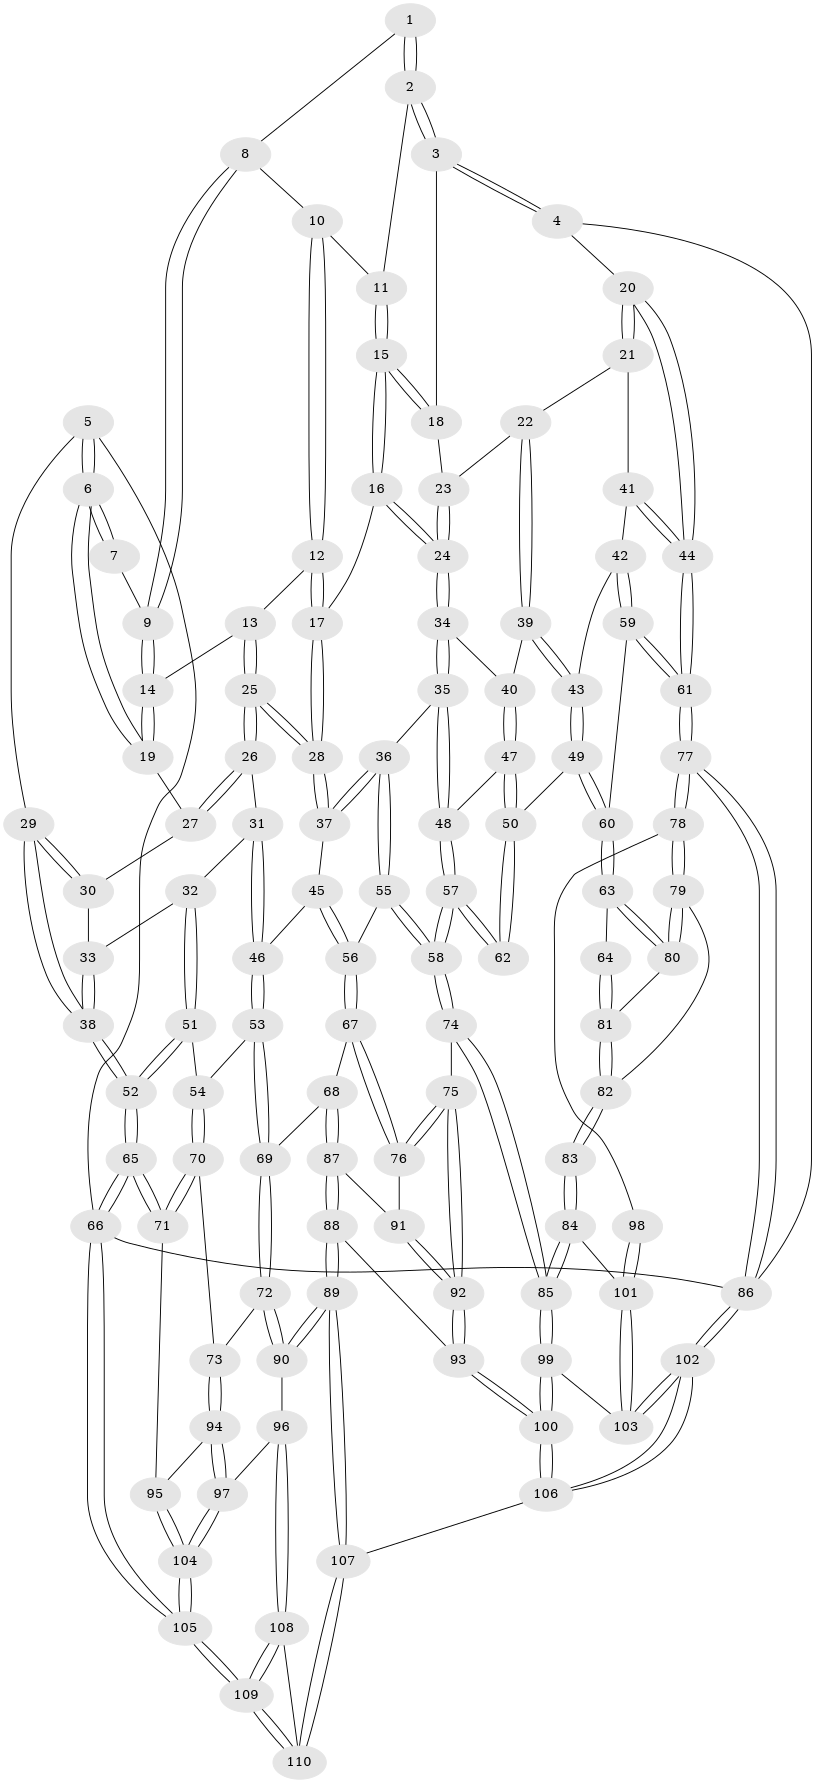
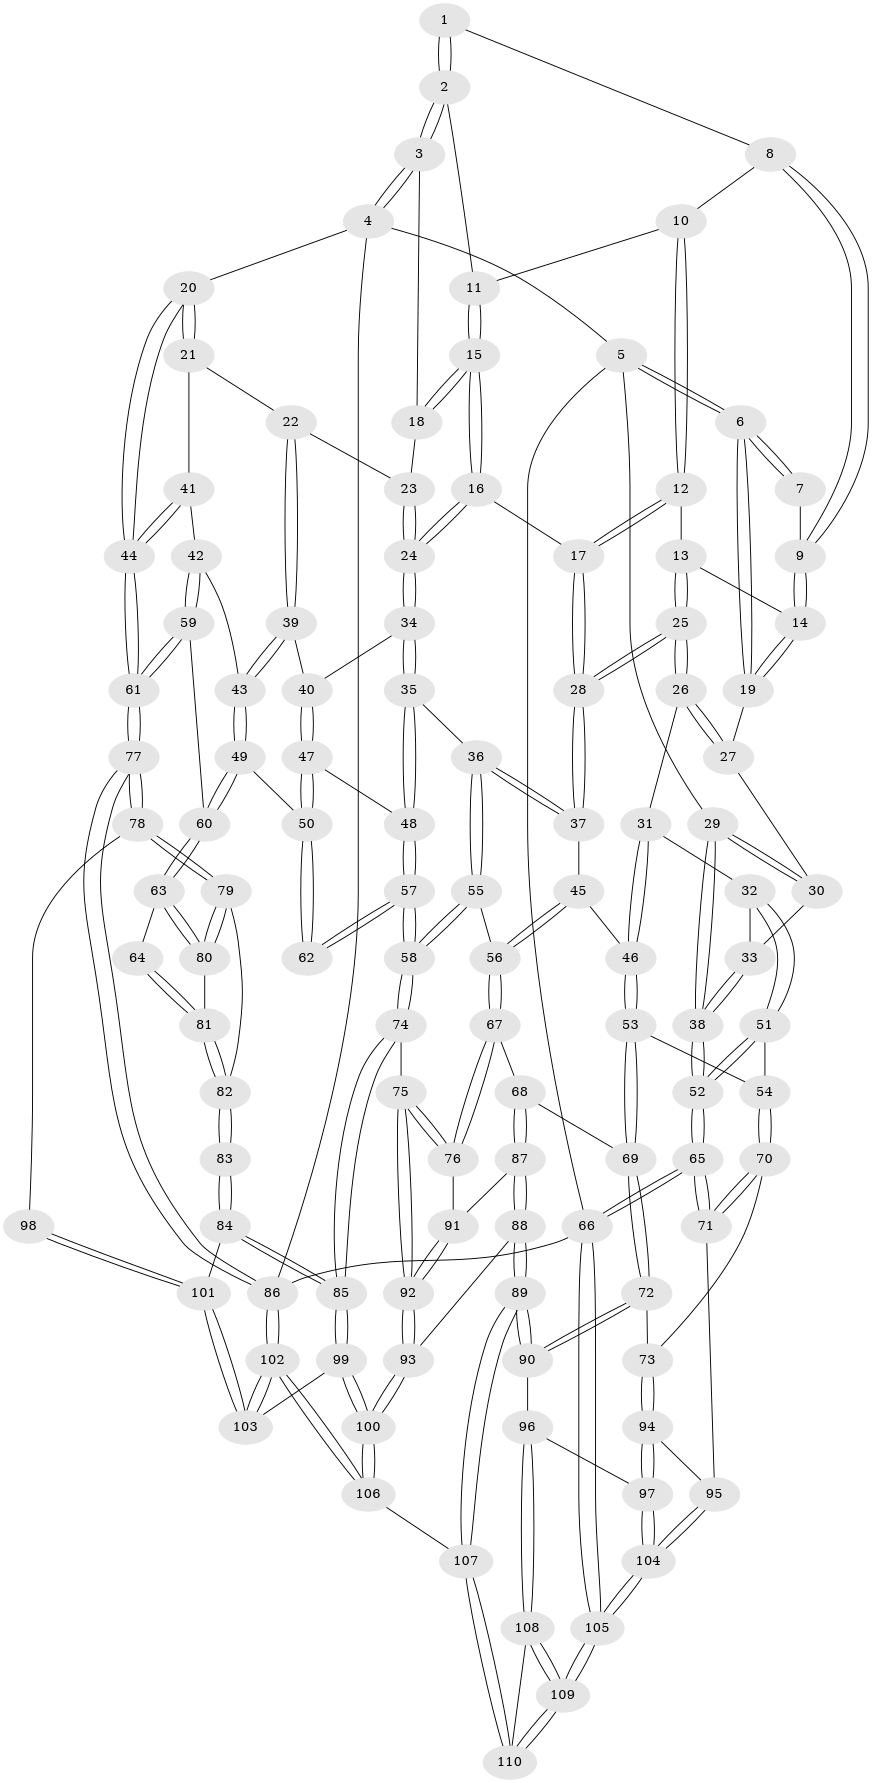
edge "4" -- "5": added
